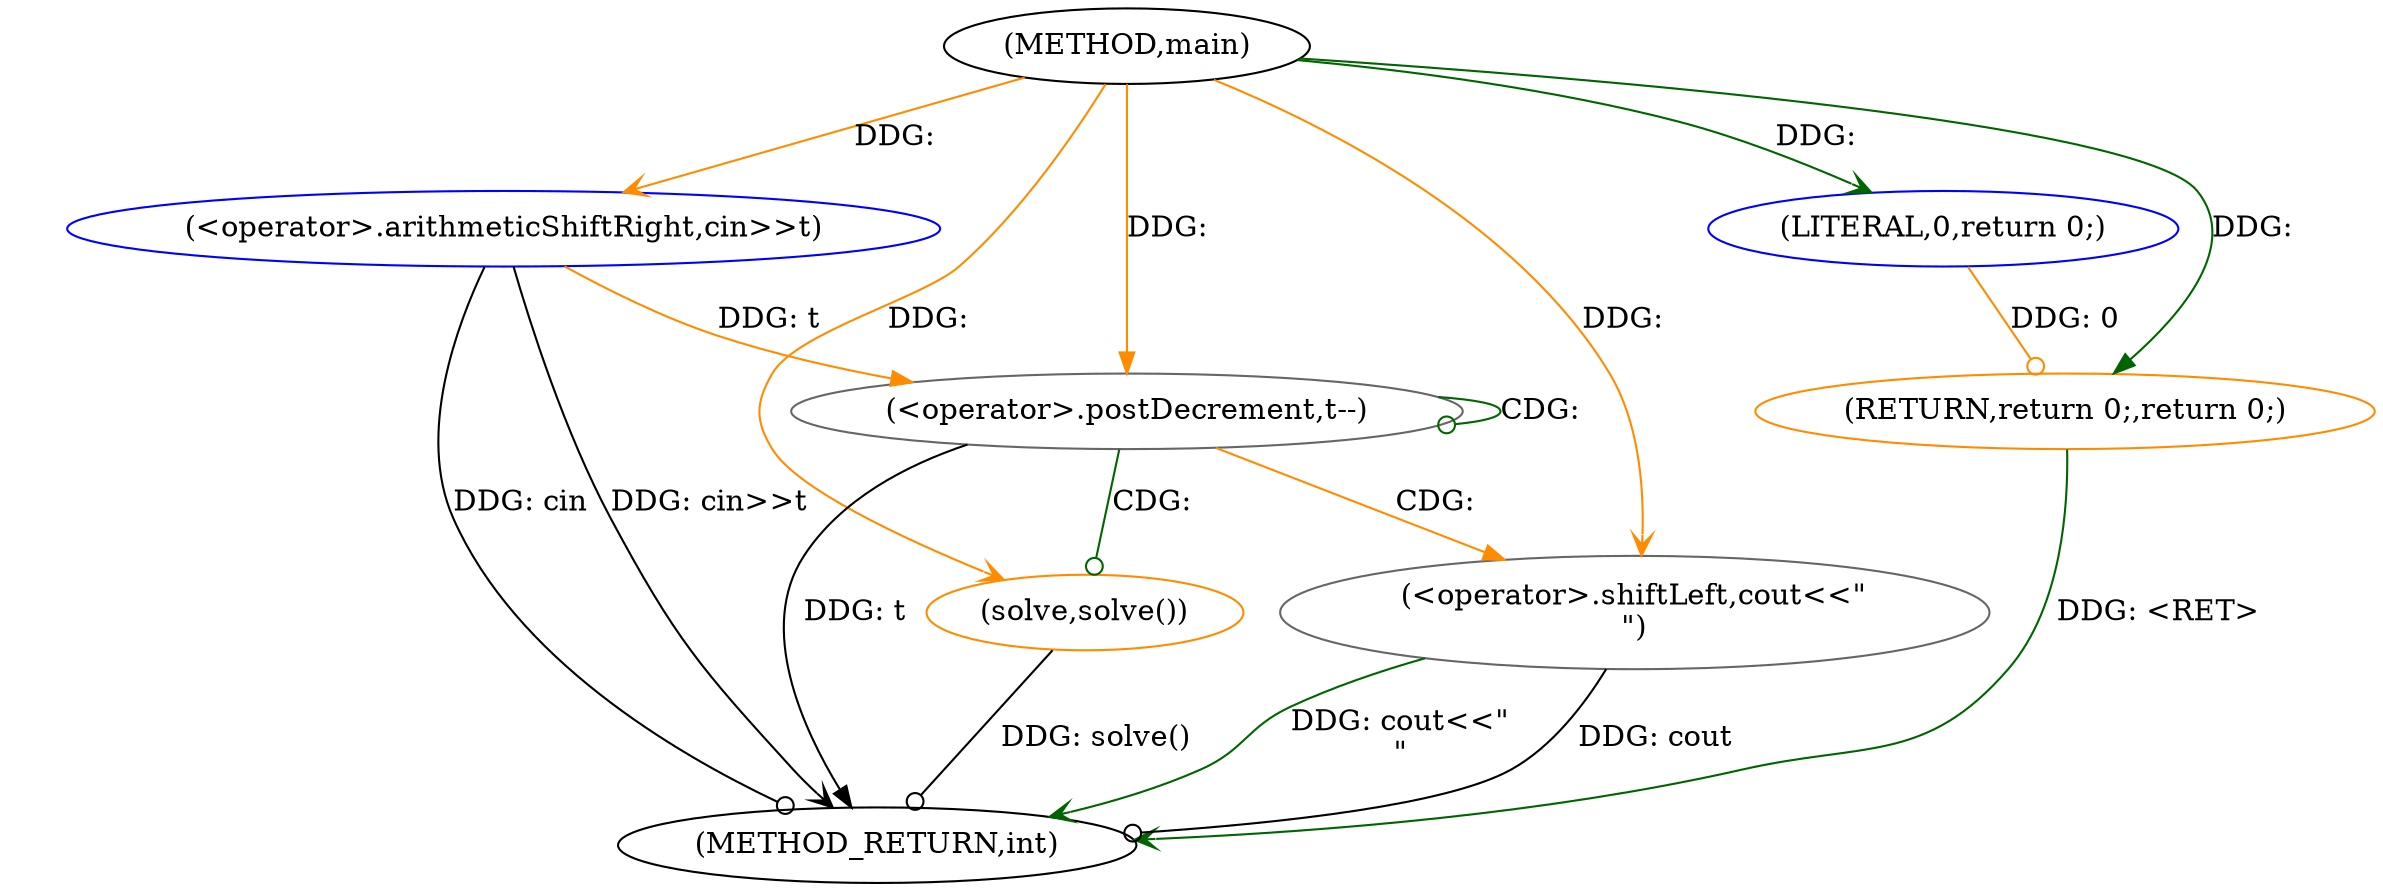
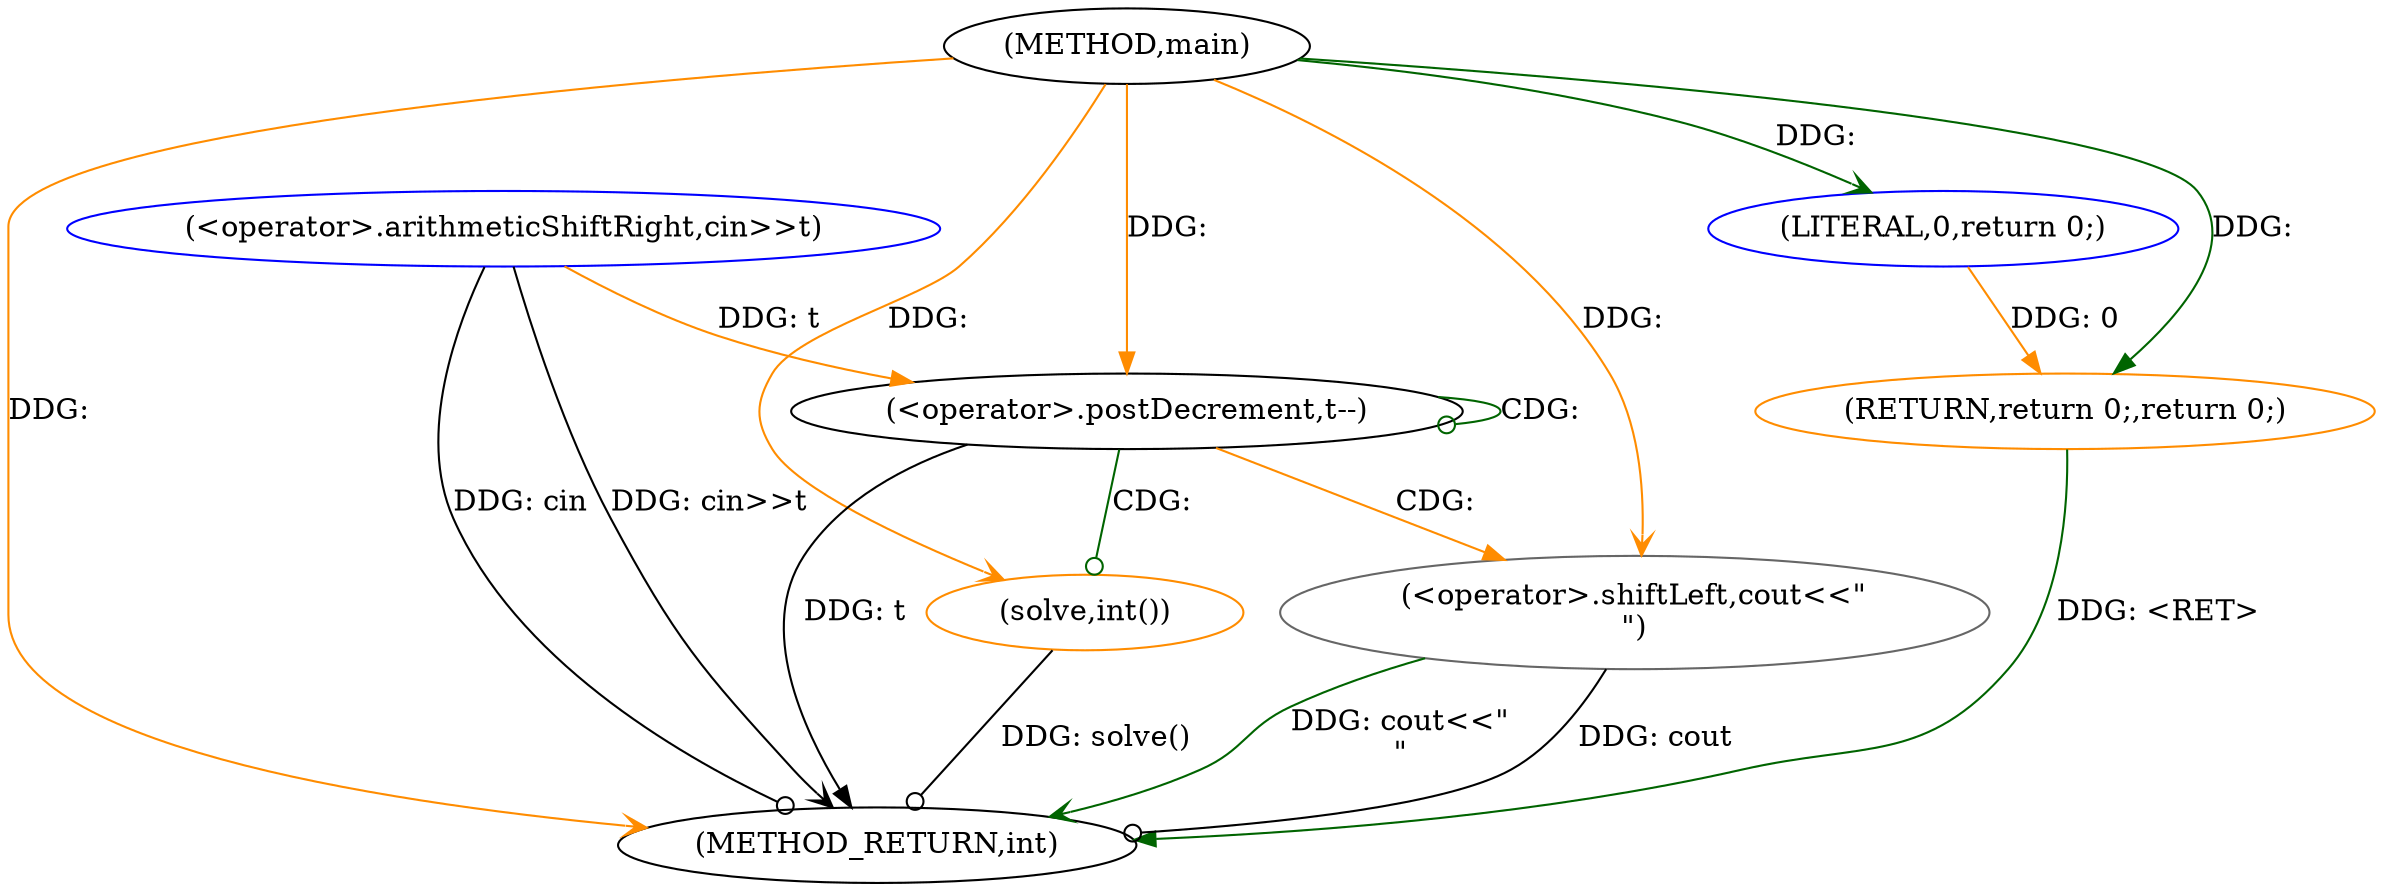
edge "(METHOD,main)" -> "(<operator>.arithmeticShiftRight,cin>>t)": now "(METHOD,main)" -> "(METHOD_RETURN,int)"
edge "(LITERAL,0,return 0;)" -> "(RETURN,return 0;,return 0;)": arrowhead odot -> normal
node "(<operator>.postDecrement,t--)": color gray40 -> black
node "(solve,solve())": label "(solve,solve())" -> "(solve,int())"
edge "(RETURN,return 0;,return 0;)" -> "(METHOD_RETURN,int)": arrowhead vee -> normal
